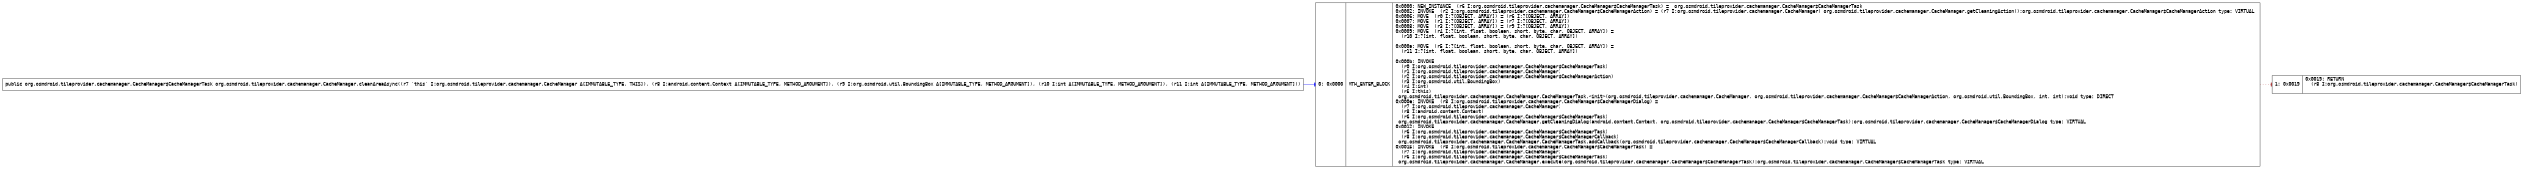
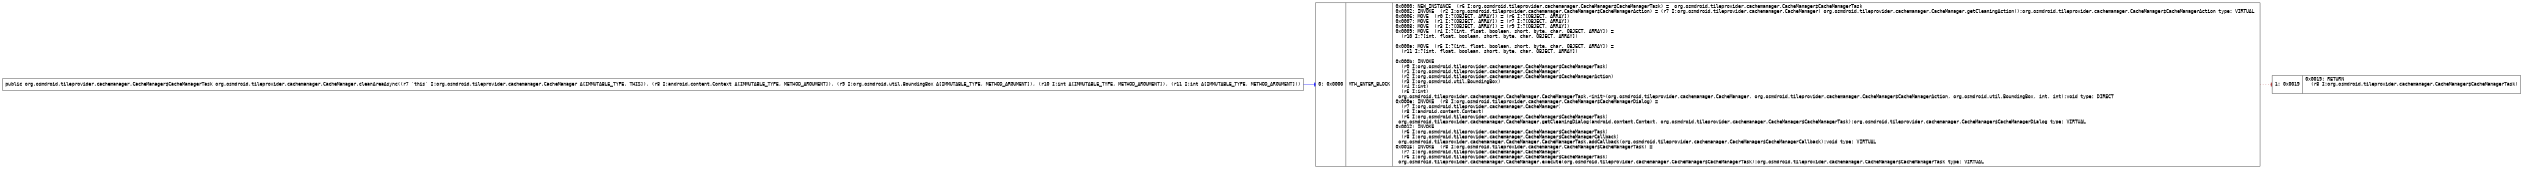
node "0: 0x0000": text "(r5 I:this)" -> "(r5 I:int)"
